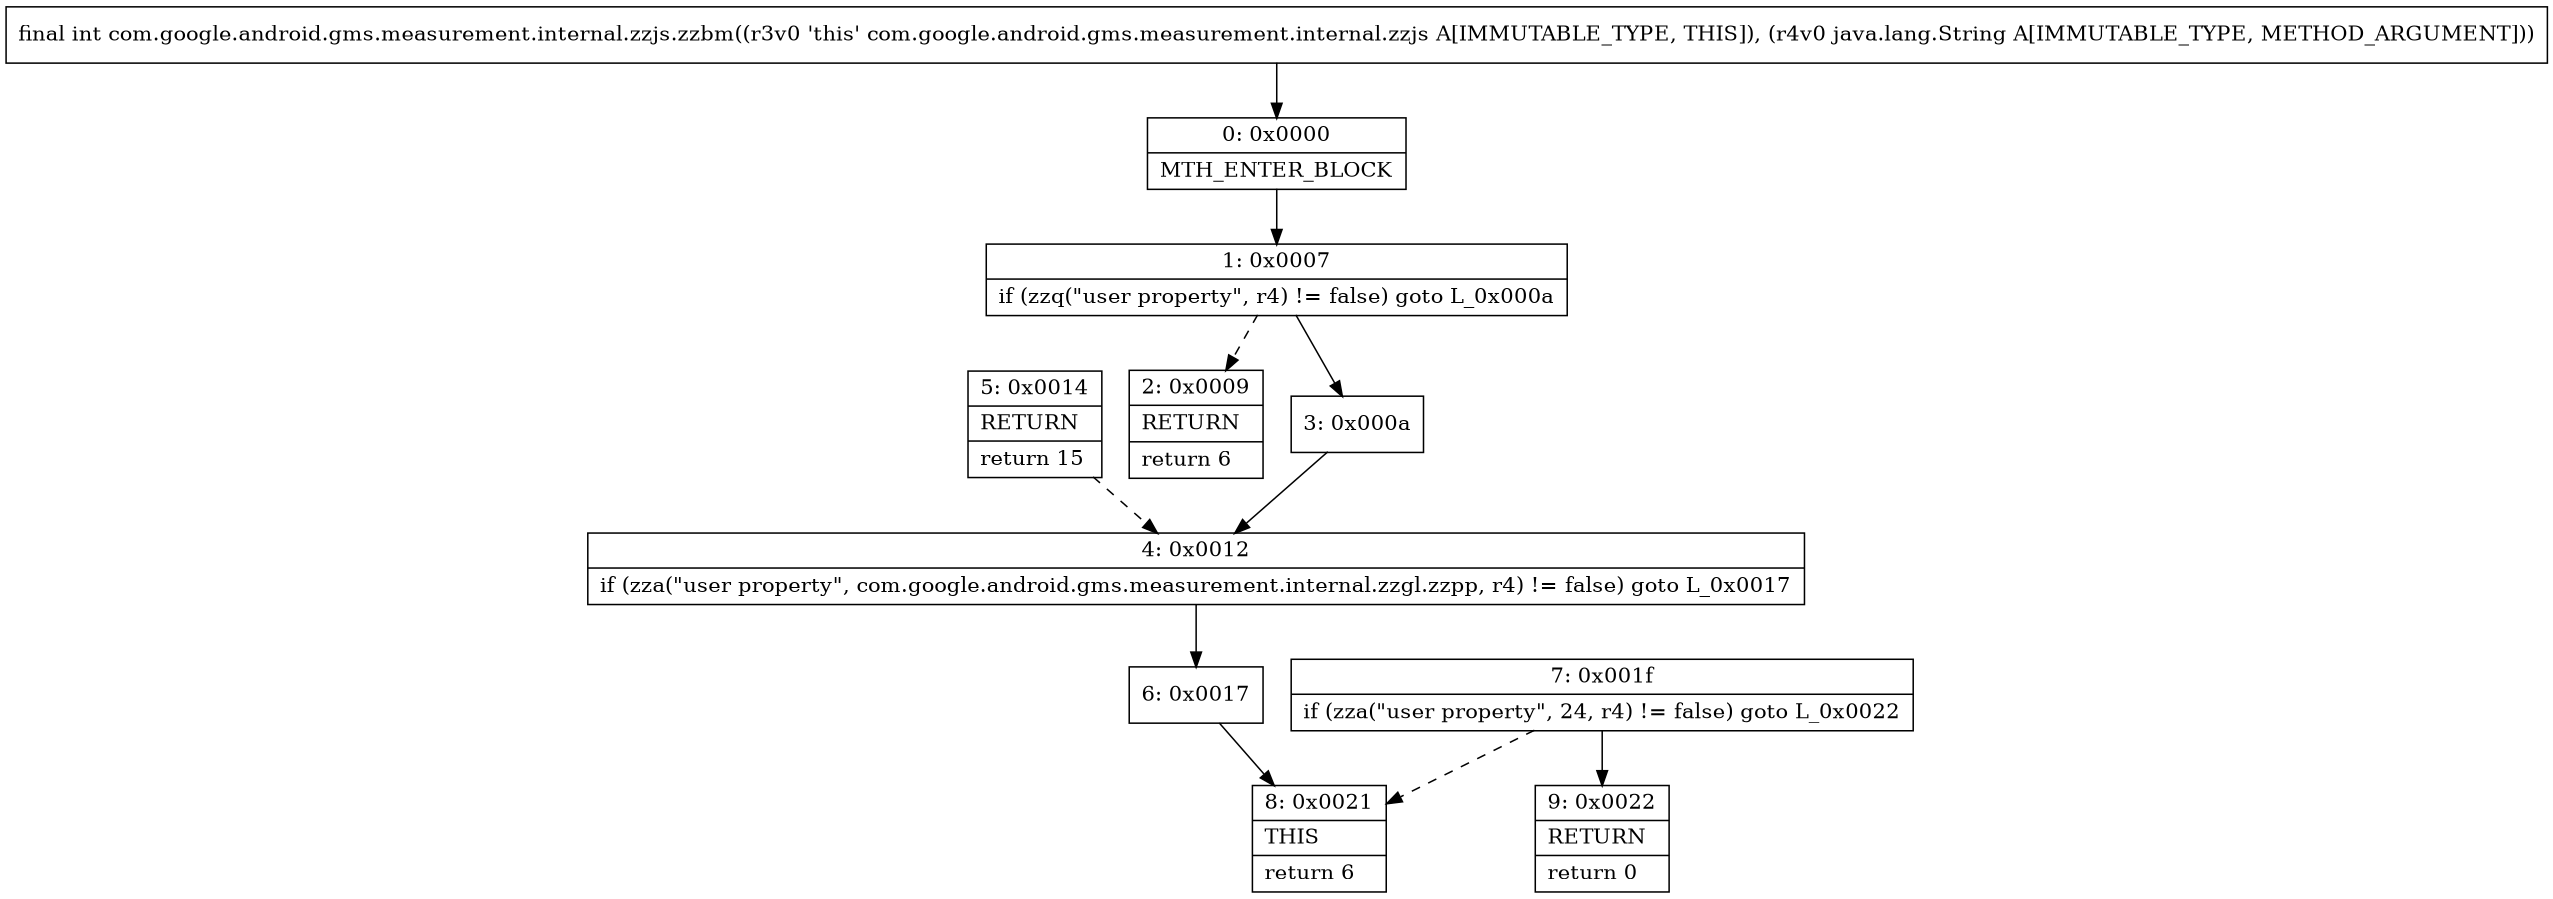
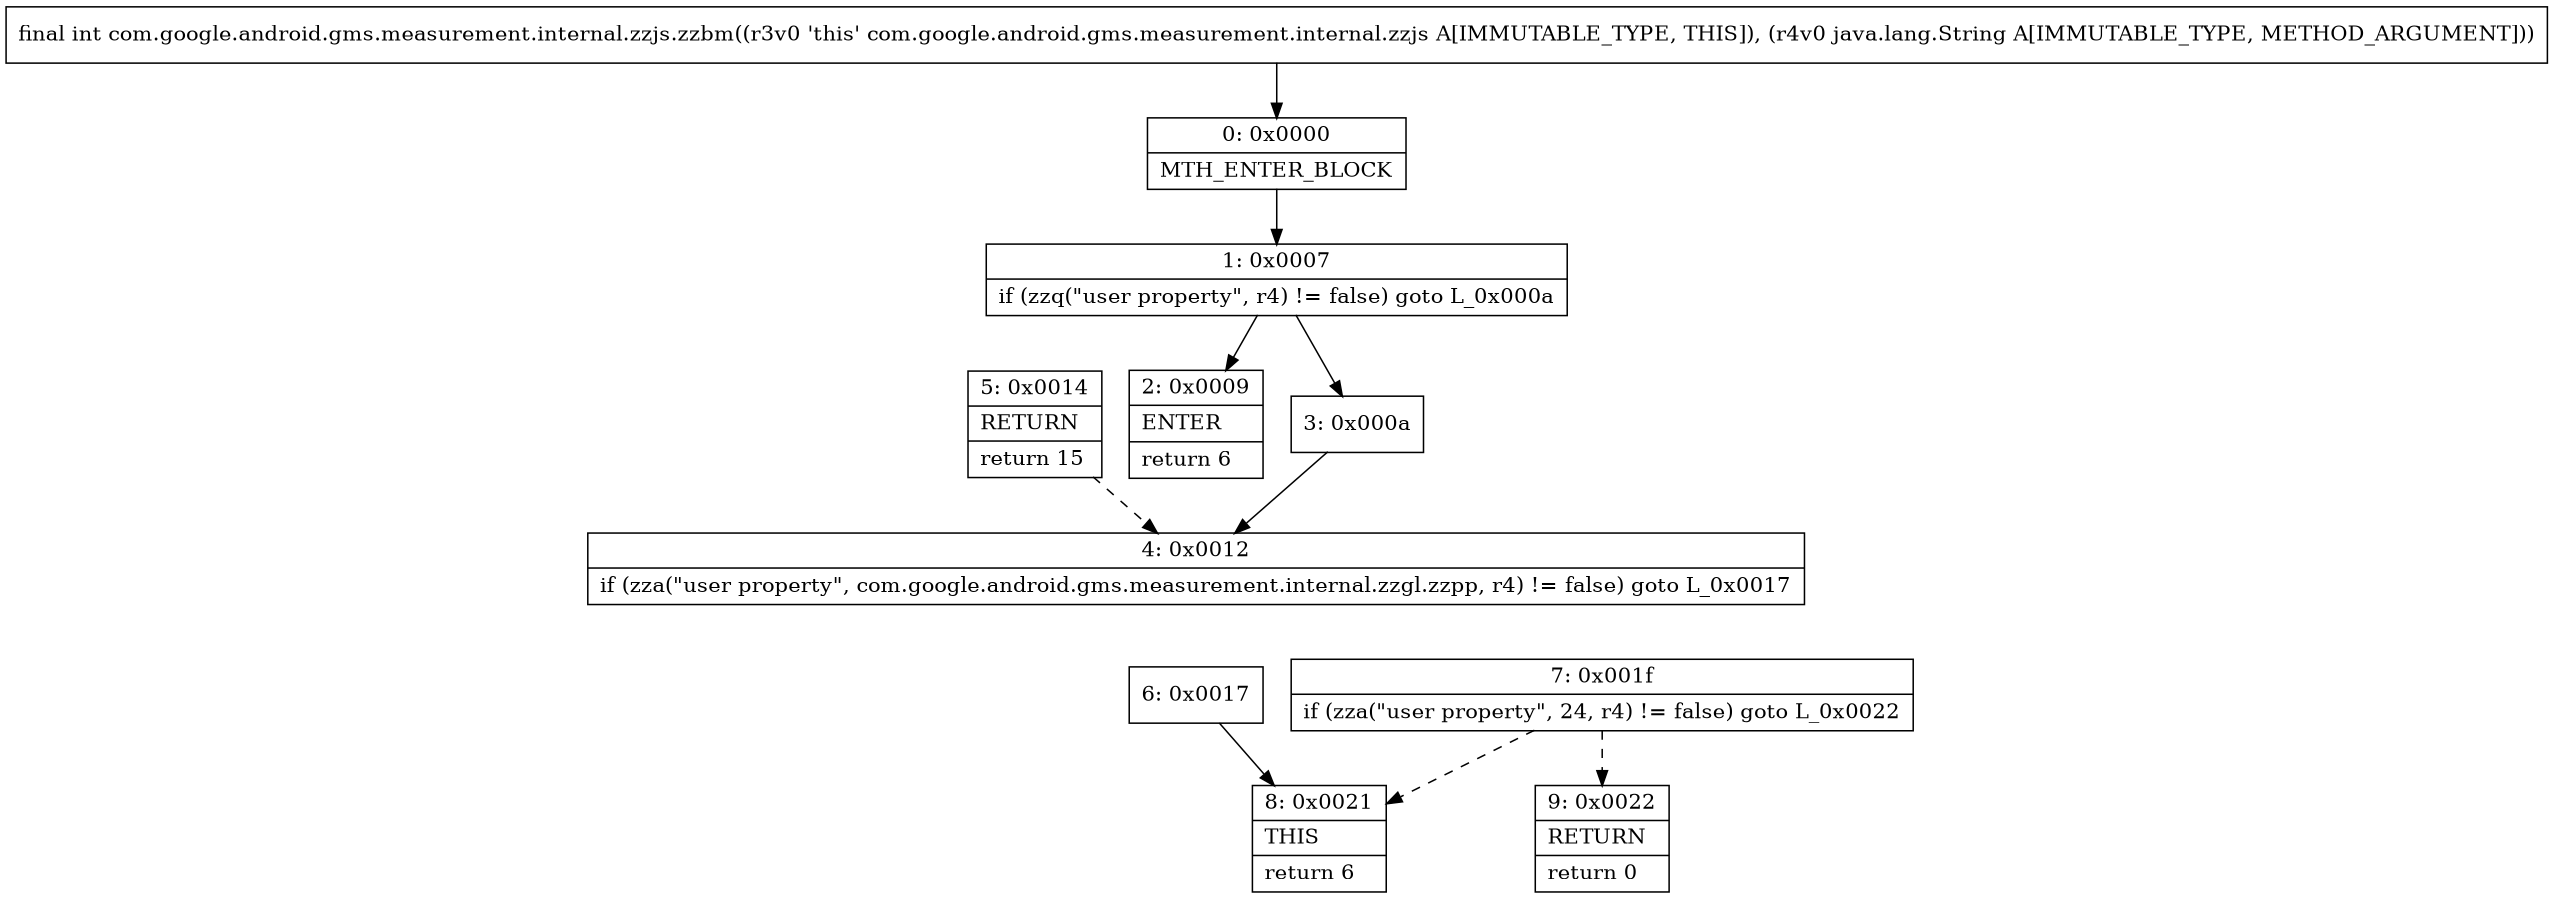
edge "1: 0x0007" -> "2: 0x0009": style dashed -> solid
node "2: 0x0009": text "RETURN" -> "ENTER"
edge "4: 0x0012" -> "6: 0x0017": removed
edge "7: 0x001f" -> "9: 0x0022": style solid -> dashed
